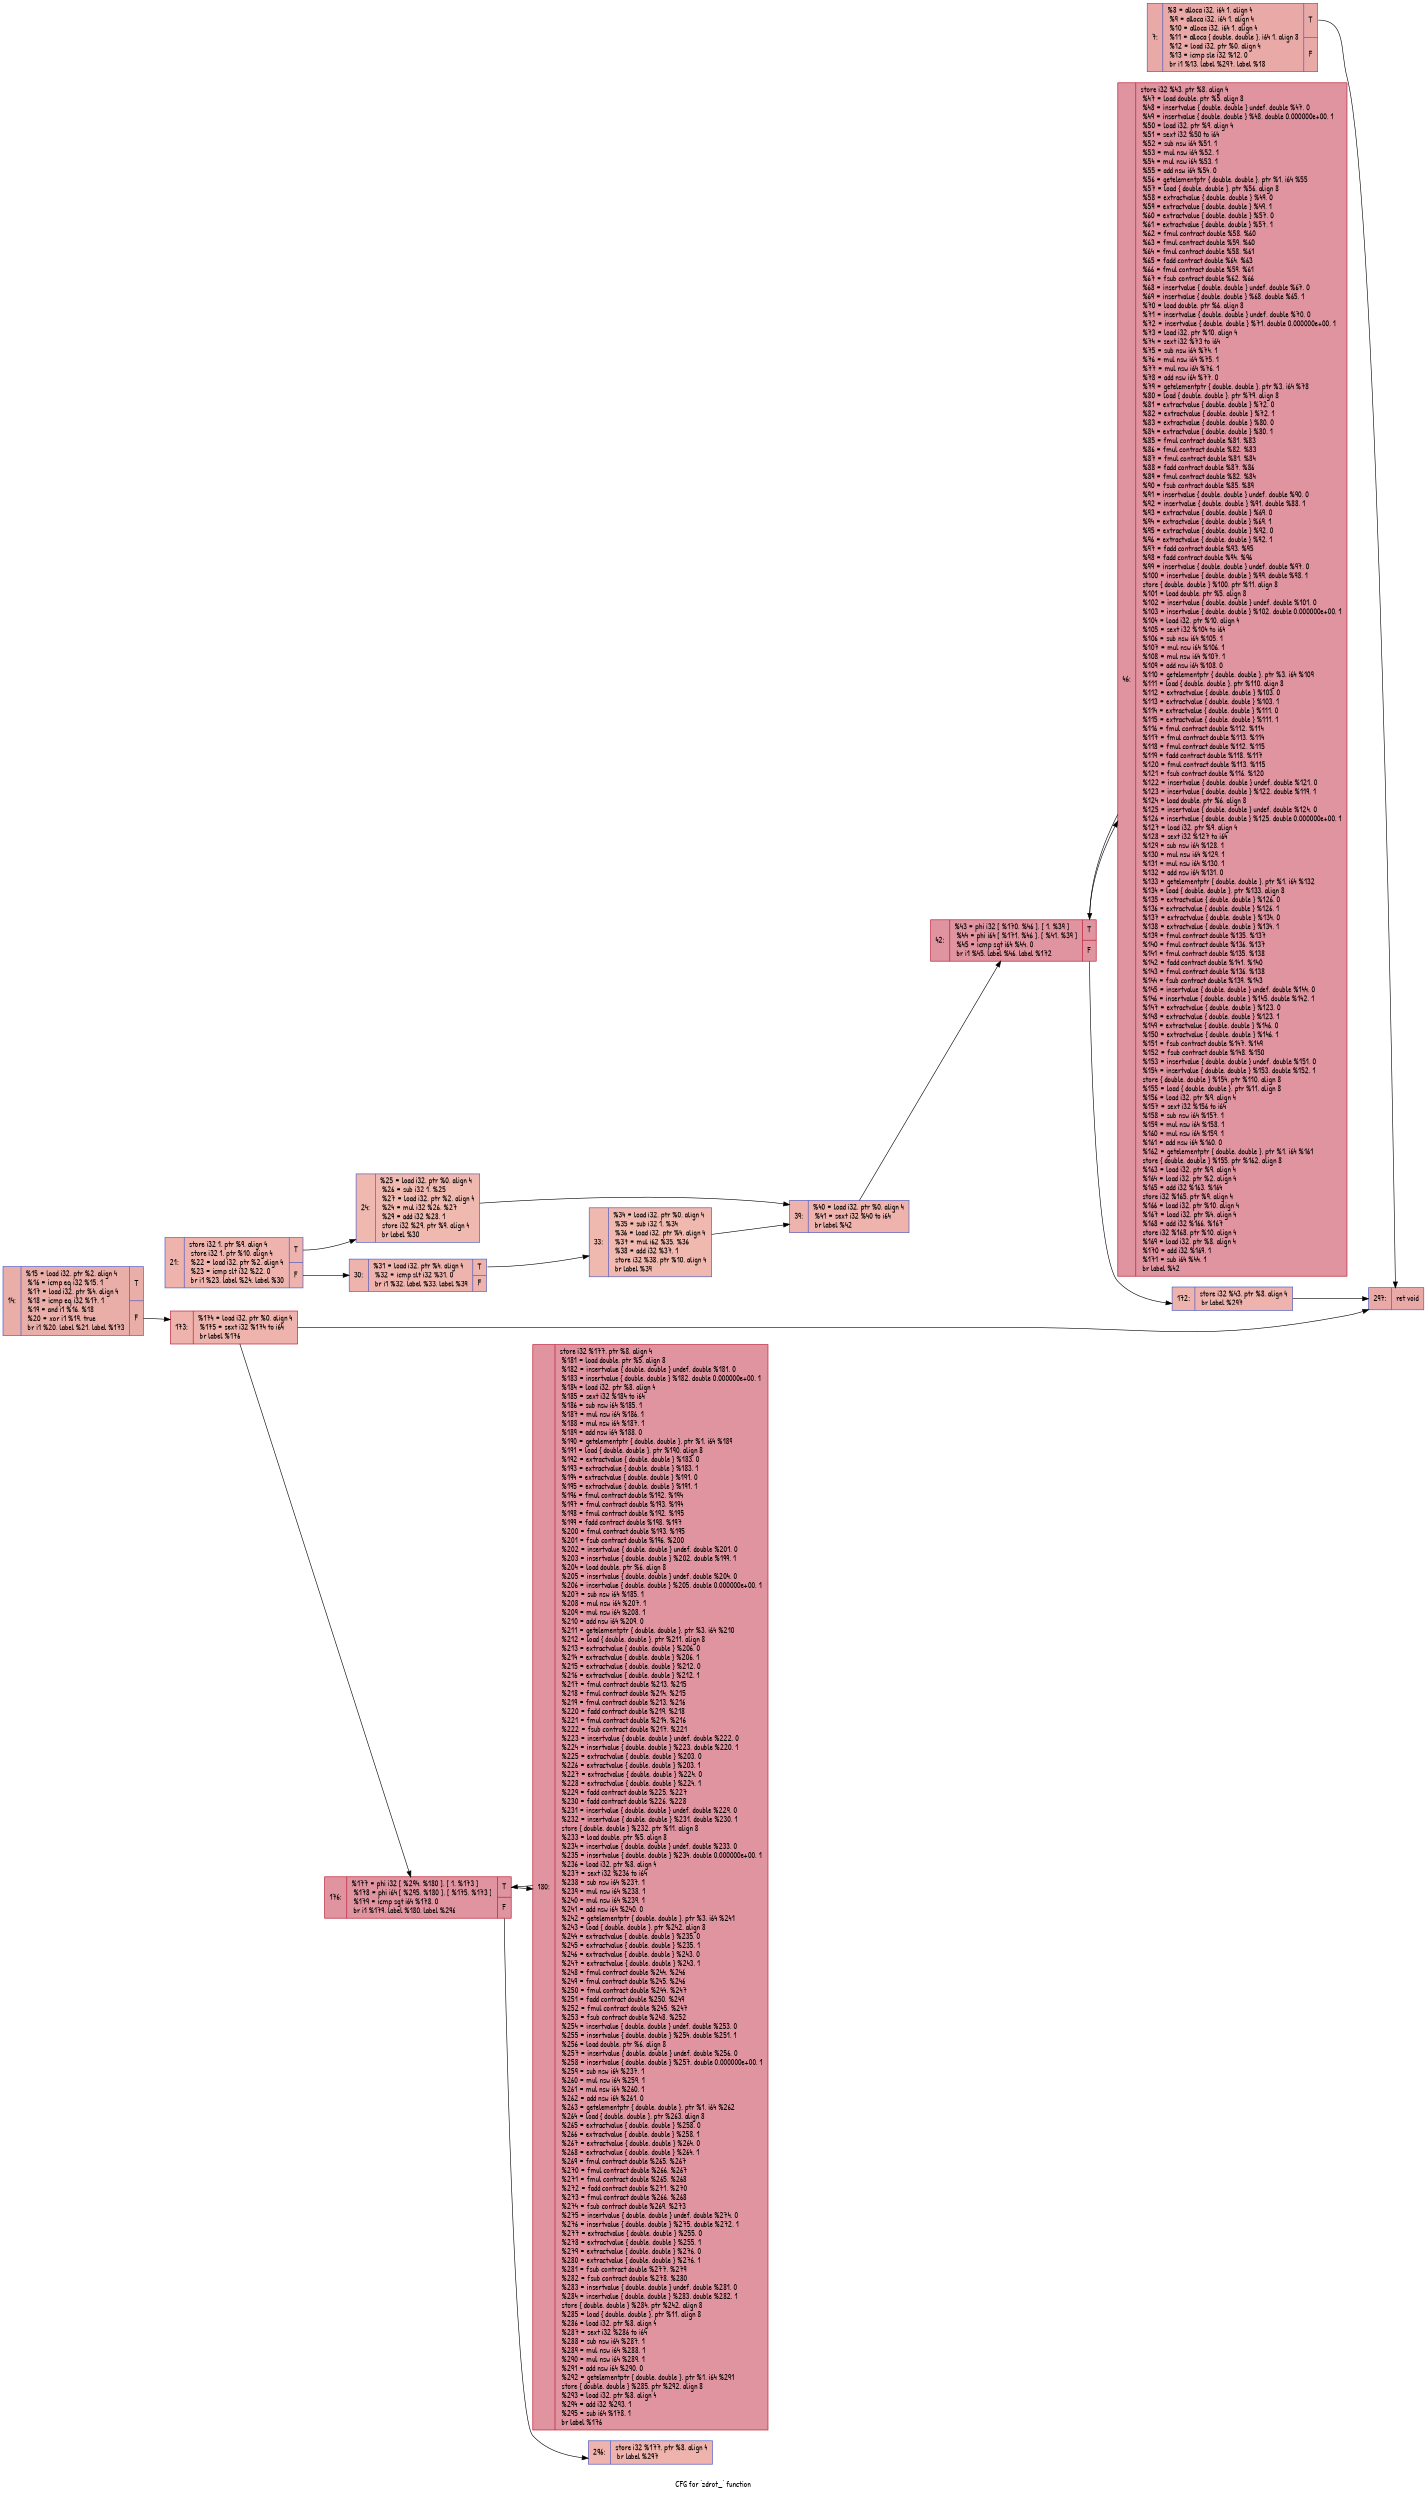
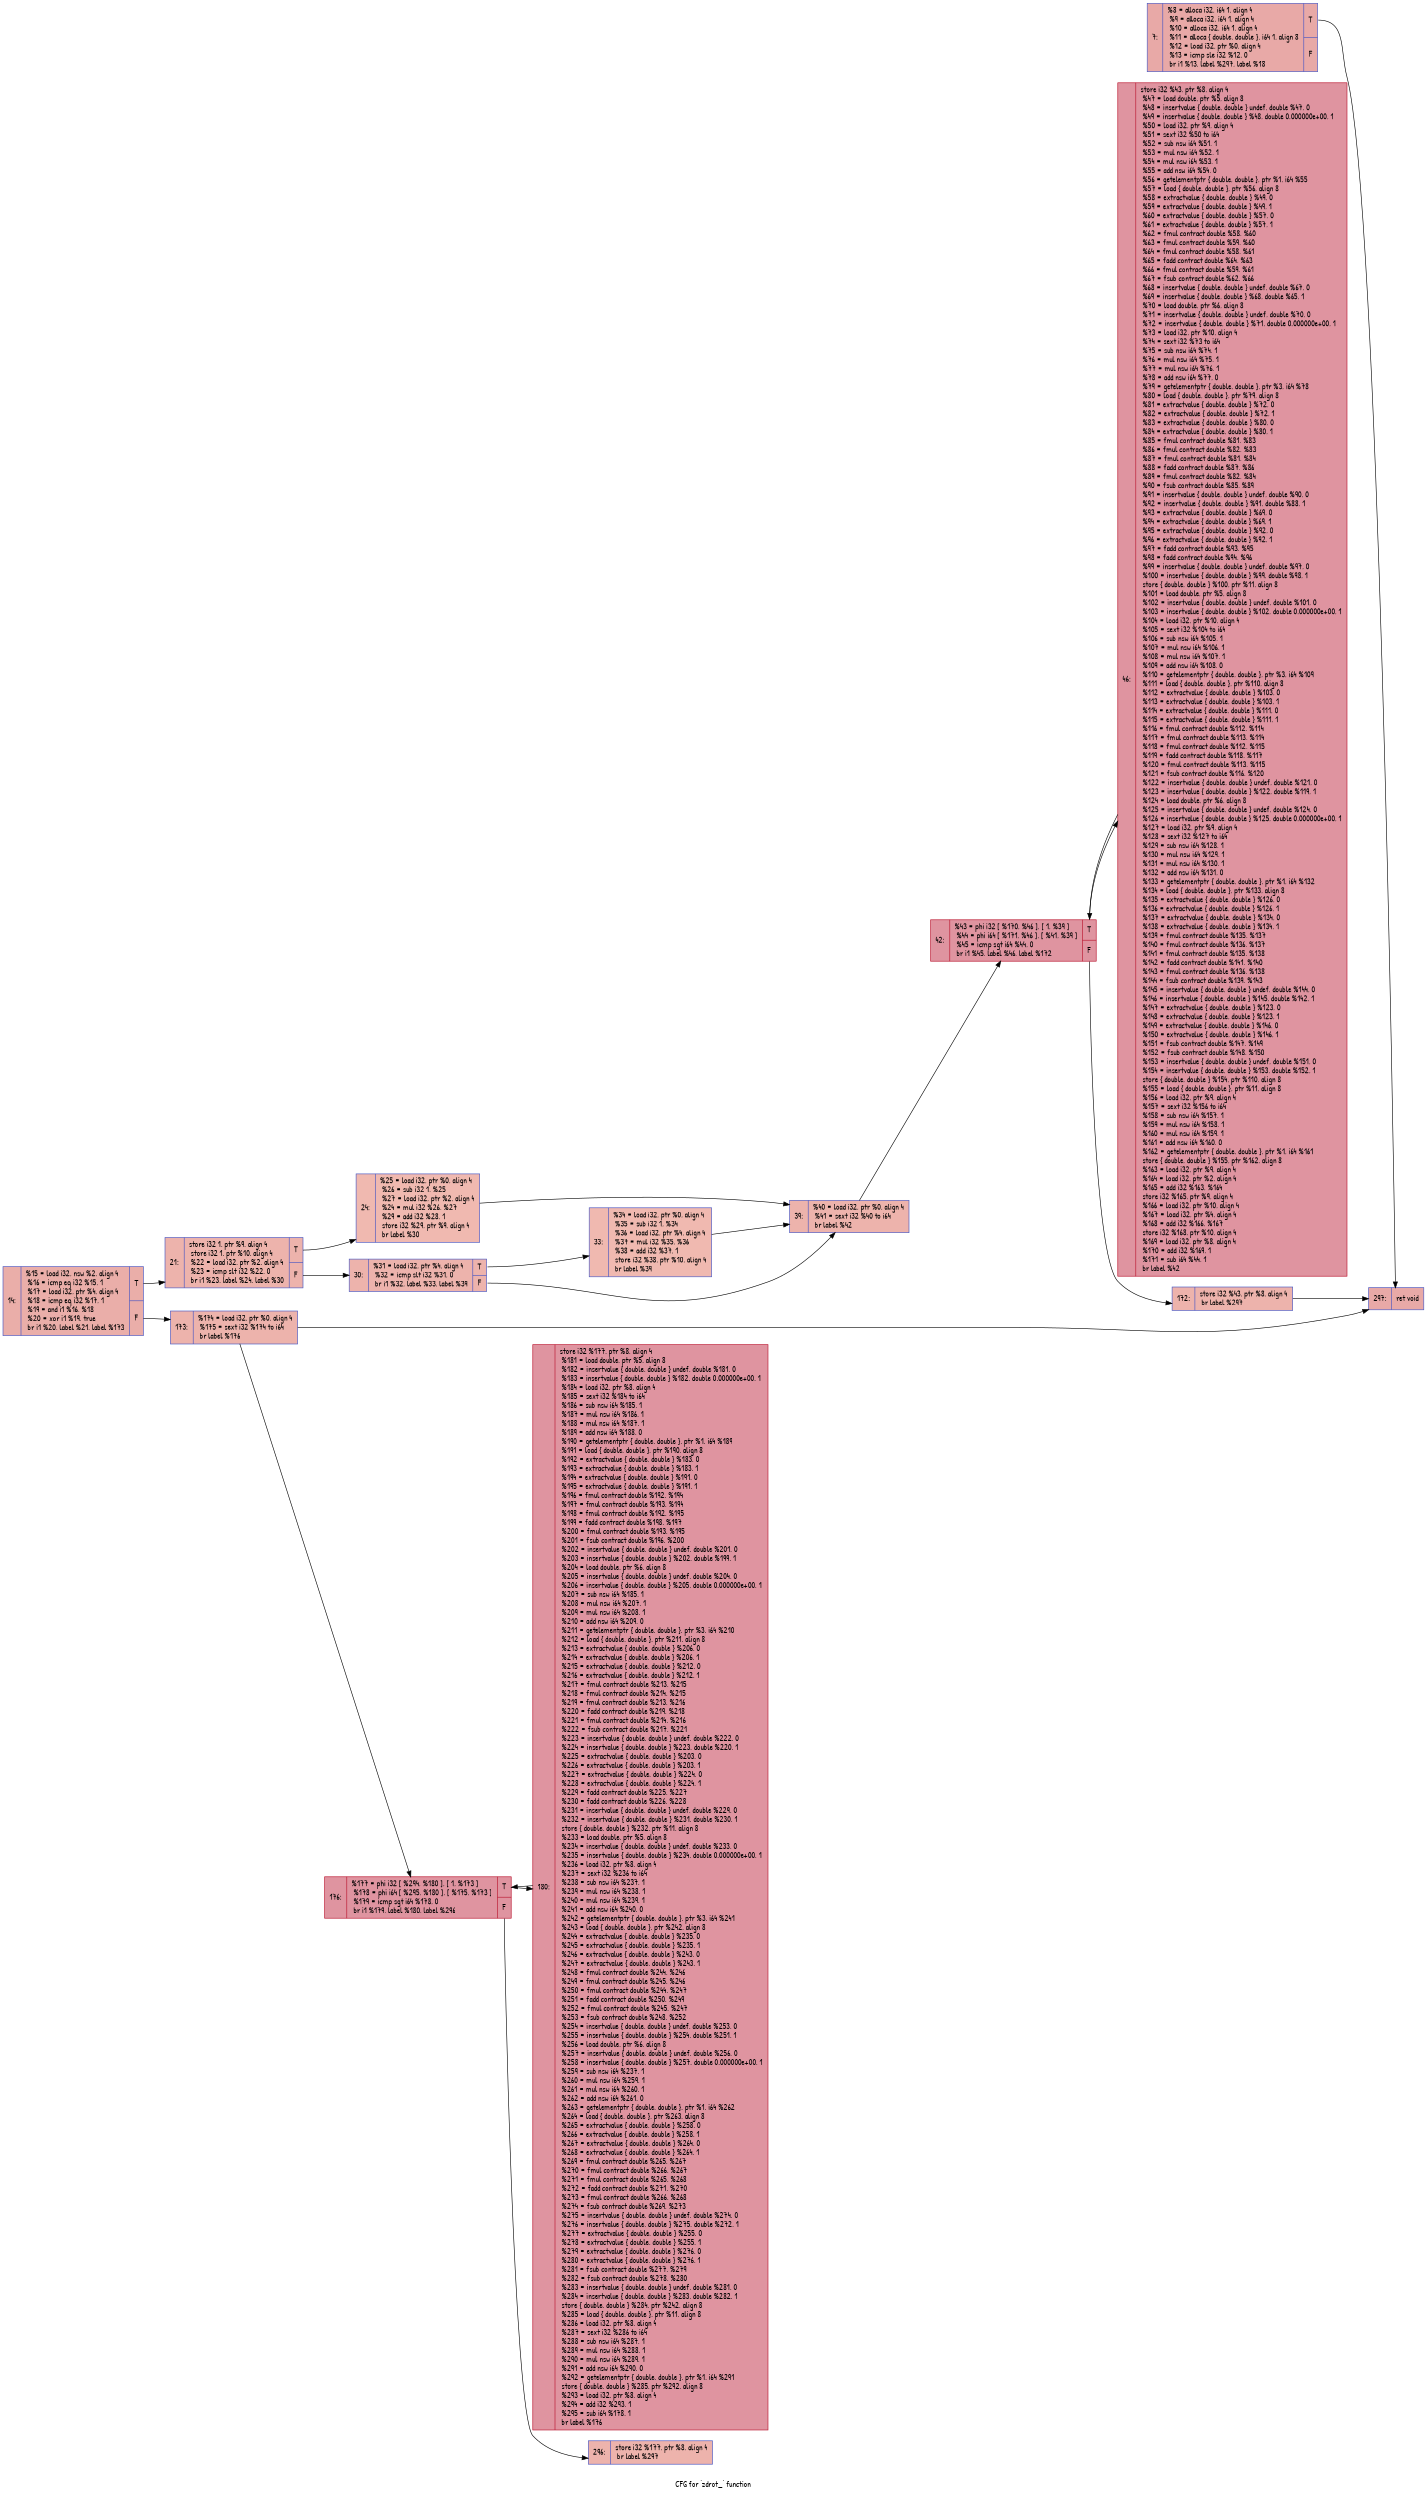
node "33:": text "%37 = mul i62 %35, %36" -> "%37 = mul i32 %35, %36"
node "14:": text "%15 = load i32, ptr %2, align 4" -> "%15 = load i32, nsw %2, align 4"
edge "14:" -> "21:": added
edge "30:" -> "39:": added
node "173:": color #b70d28ff -> #3d50c3ff
